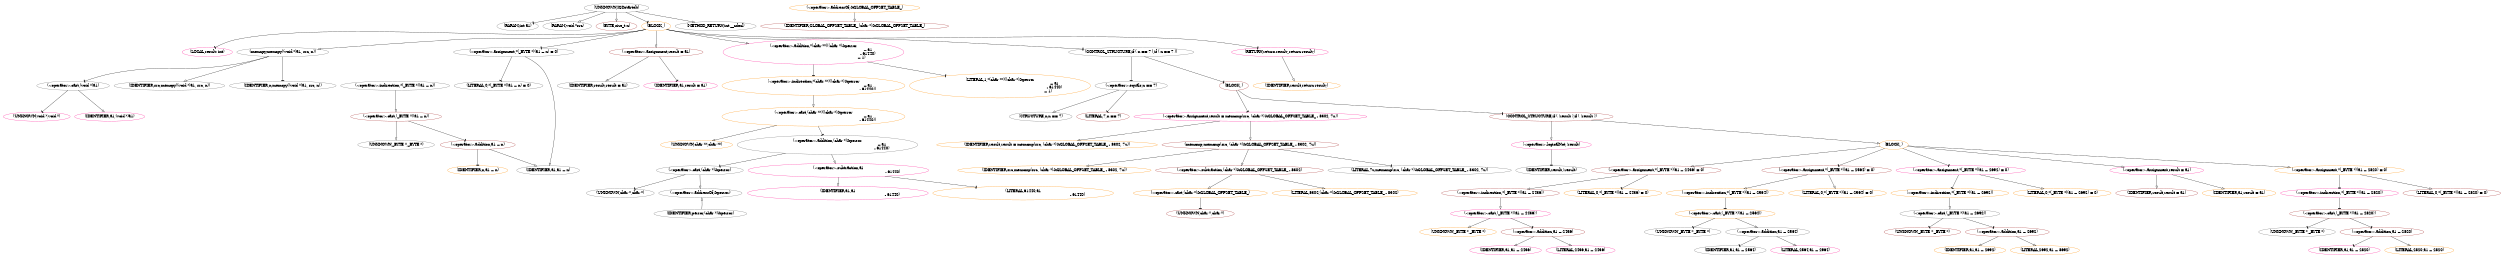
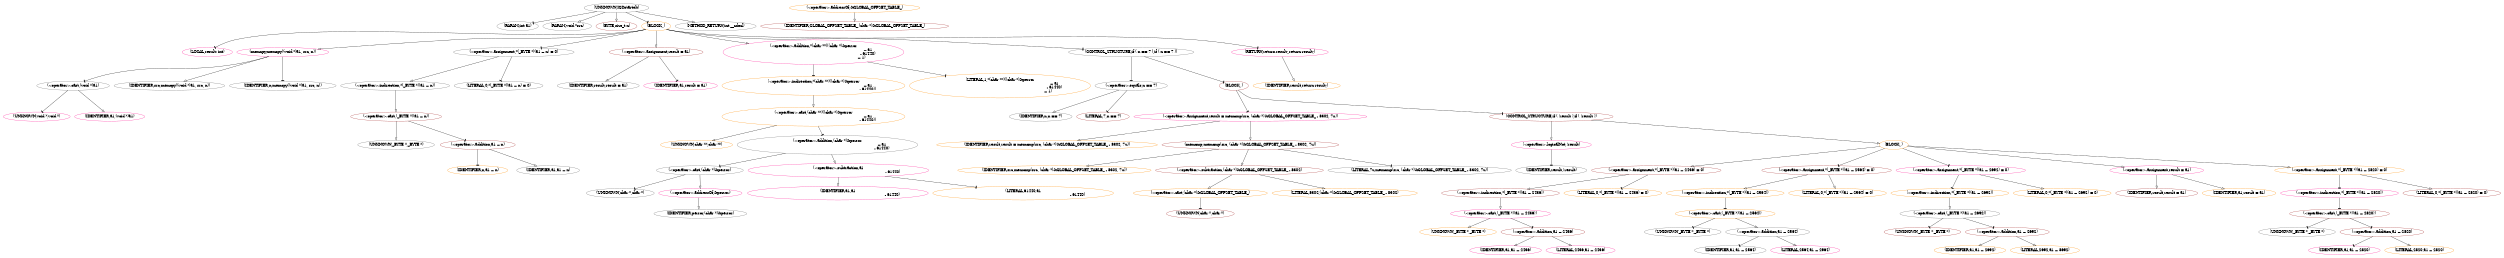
node "(memcpy,memcpy((void *)a1, src, n))": color gray40 -> deeppink
edge "(<operator>.assignment,*(_BYTE *)(a1 + n) = 0)" -> "(IDENTIFIER,a1,a1 + n)": now "(<operator>.assignment,*(_BYTE *)(a1 + n) = 0)" -> "(<operator>.indirection,*(_BYTE *)(a1 + n))"
node "(STRUCTURE,n,n == 7)": label "(STRUCTURE,n,n == 7)" -> "(IDENTIFIER,n,n == 7)"
node "(<operator>.addressOf,&perror)": color gray40 -> deeppink
edge "(IDENTIFIER,perror,(char *)&perror)" -> "(<operator>.addressOf,&perror)": reversed
